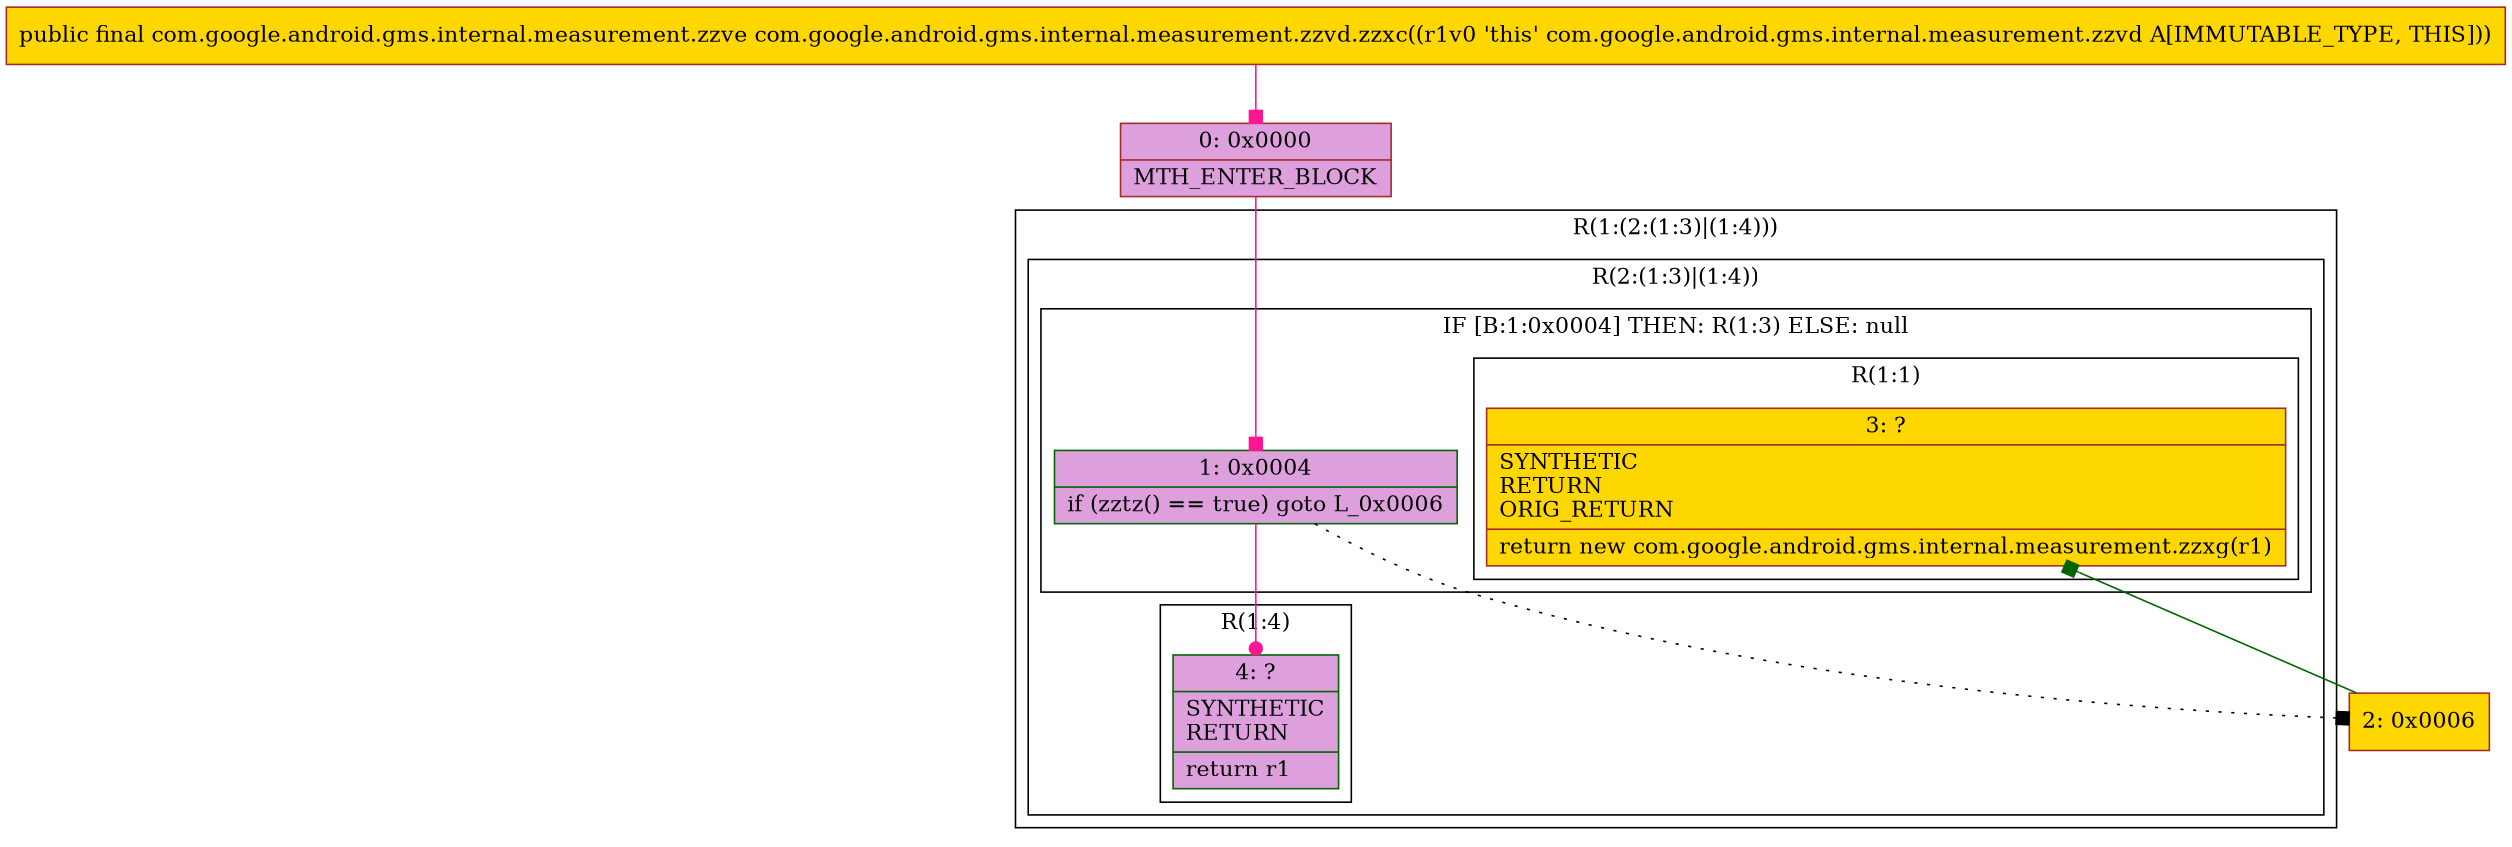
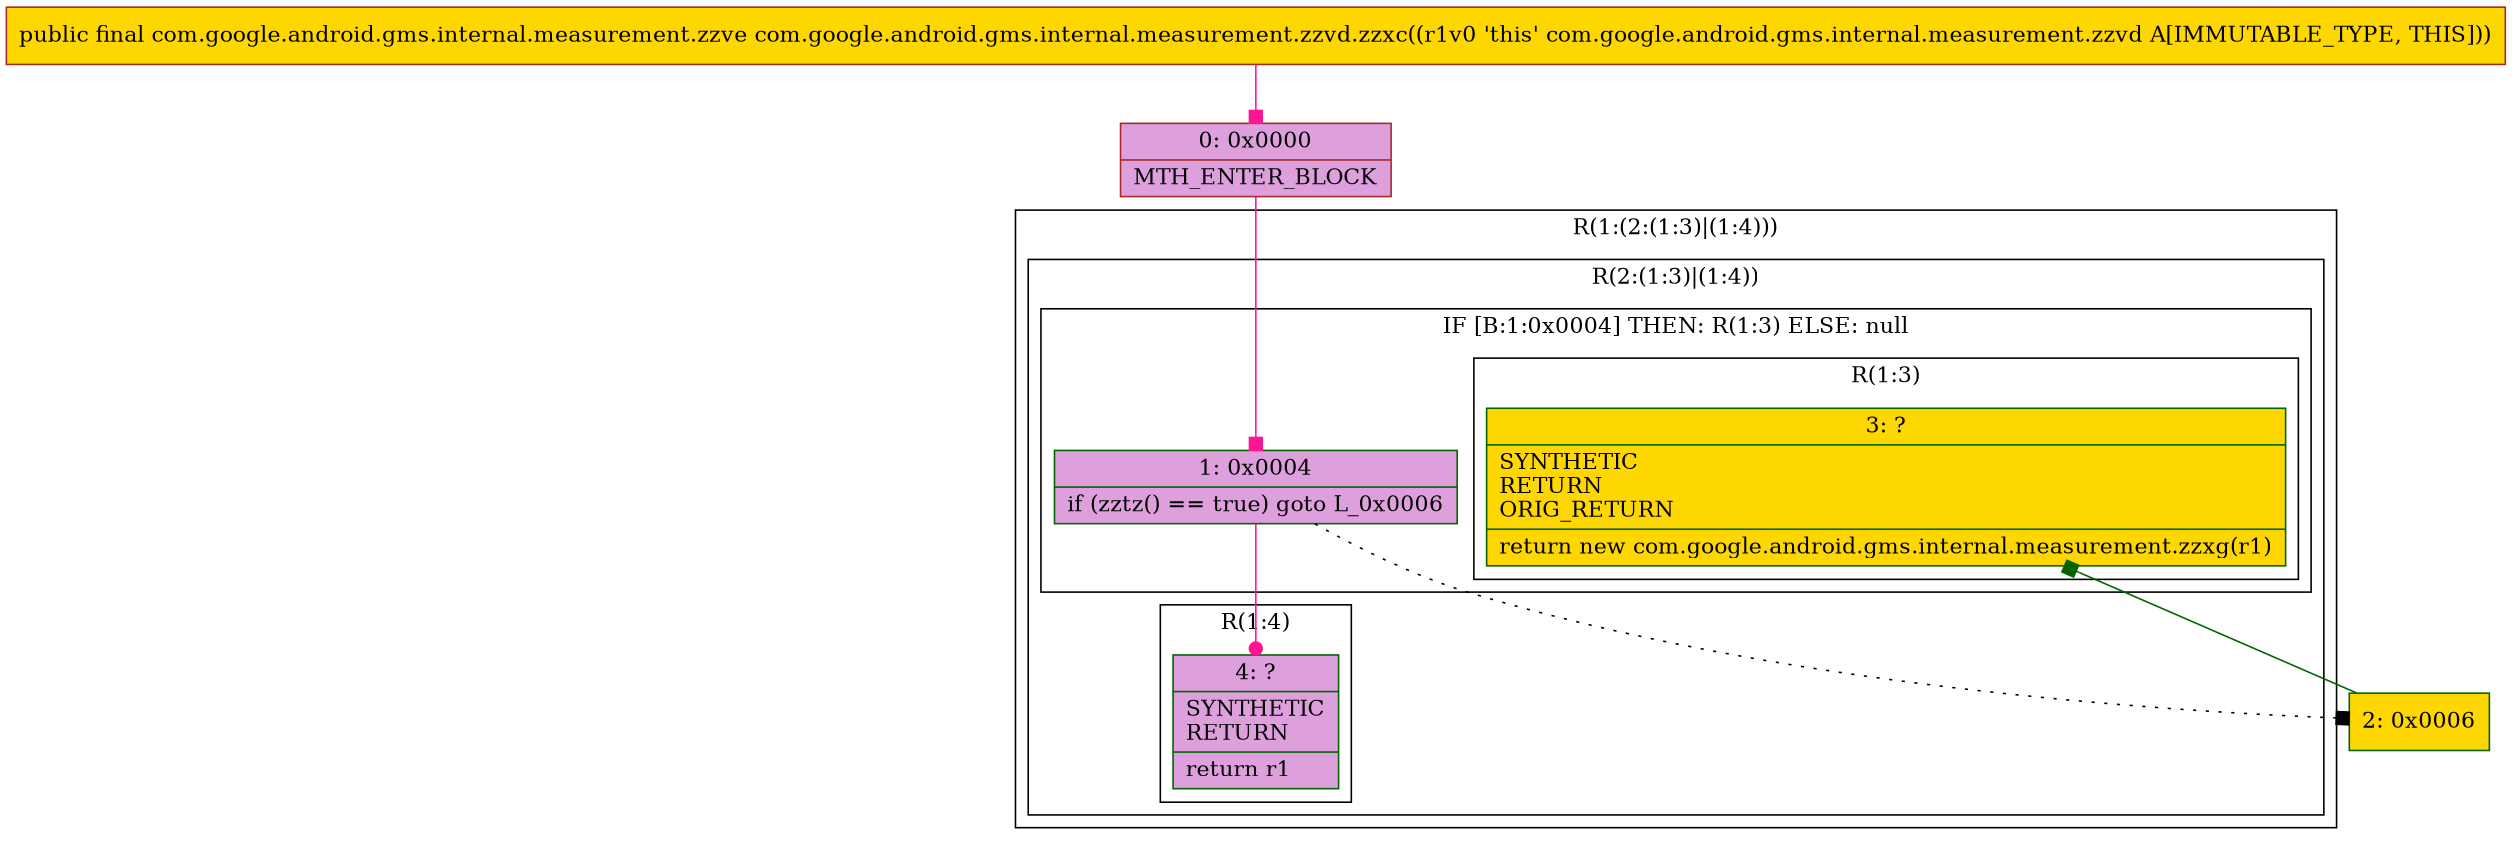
cluster "R(1:1)": label "R(1:1)" -> "R(1:3)"
node "3: ?": color brown -> darkgreen
node "2: 0x0006": color brown -> darkgreen
